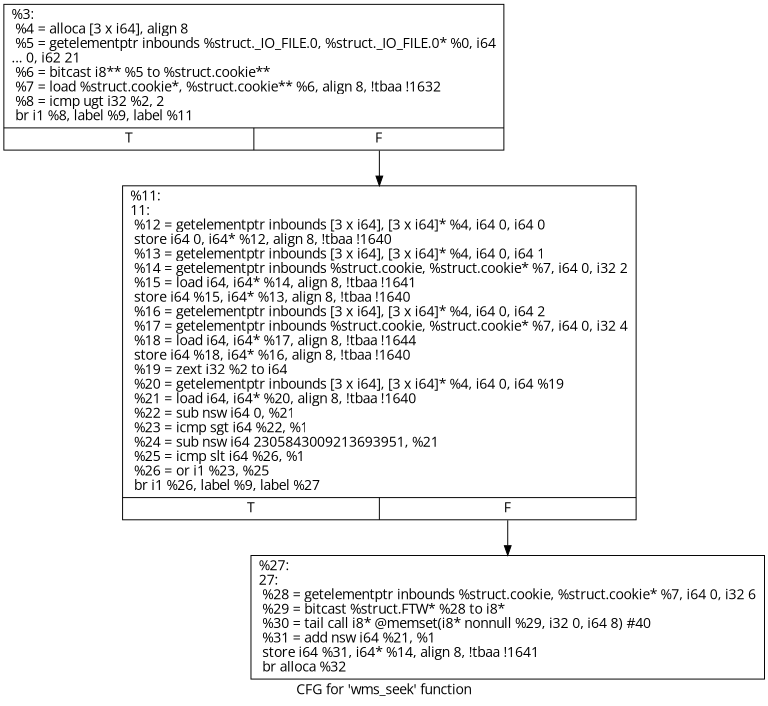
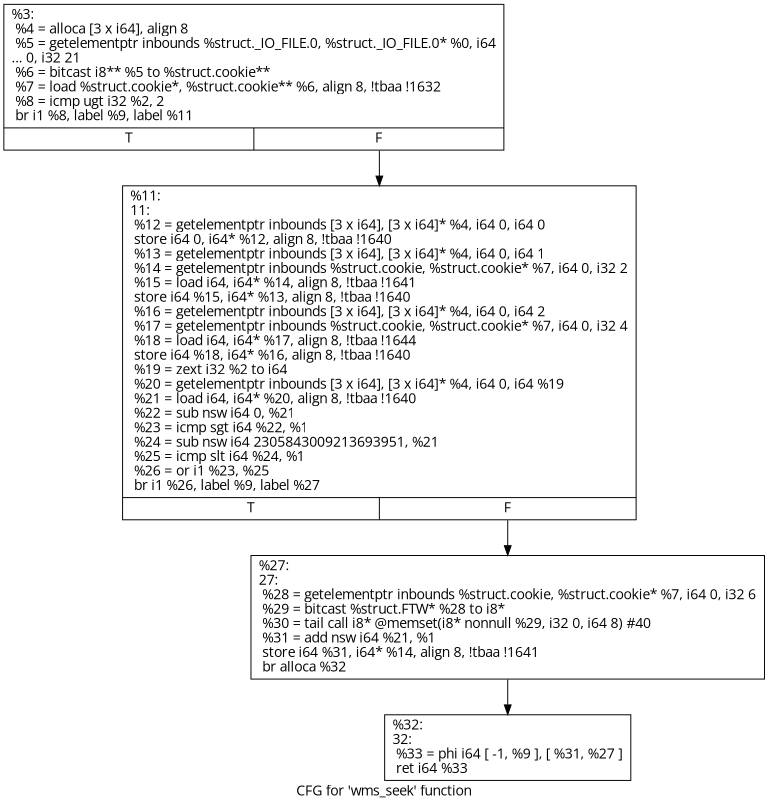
node "%3:": text "... 0, i62 21" -> "... 0, i32 21"
node "%11:": text "%25 = icmp slt i64 %26, %1" -> "%25 = icmp slt i64 %24, %1"
node "%32:": added
